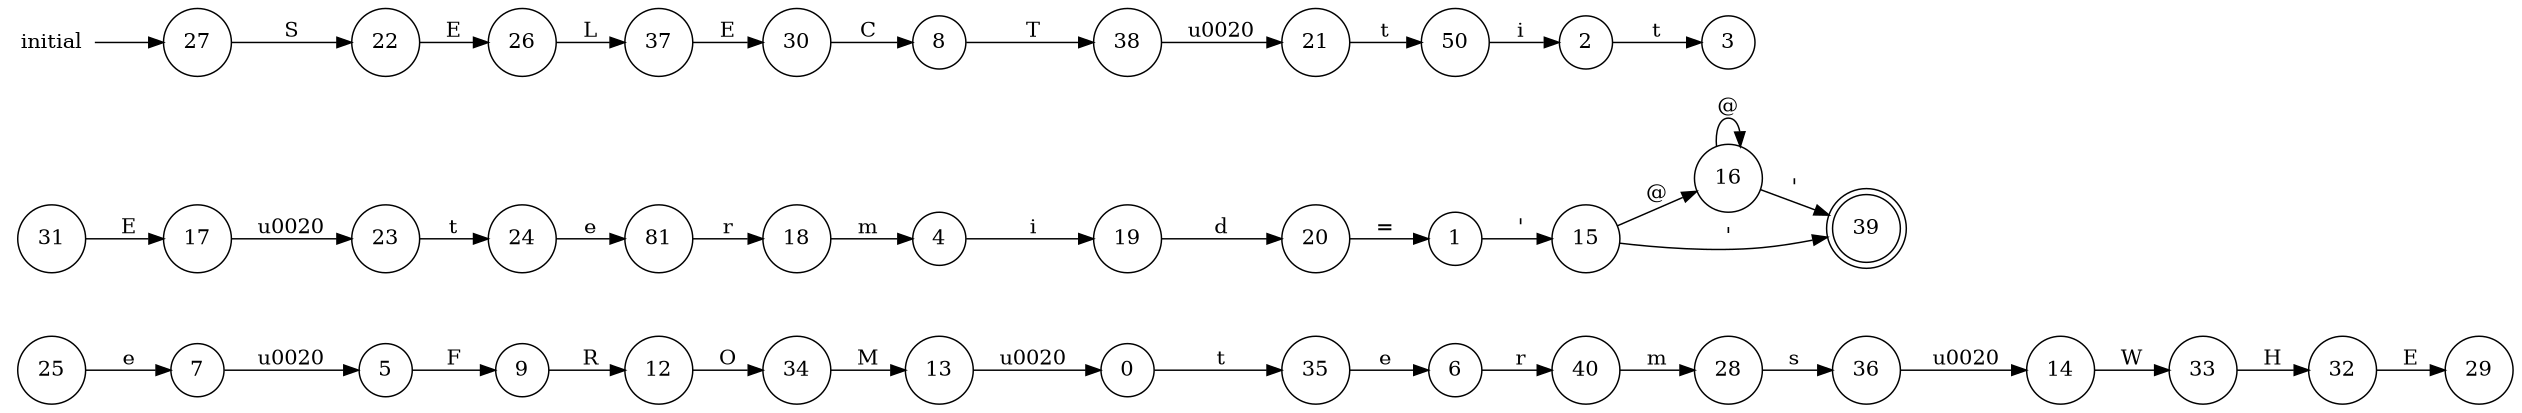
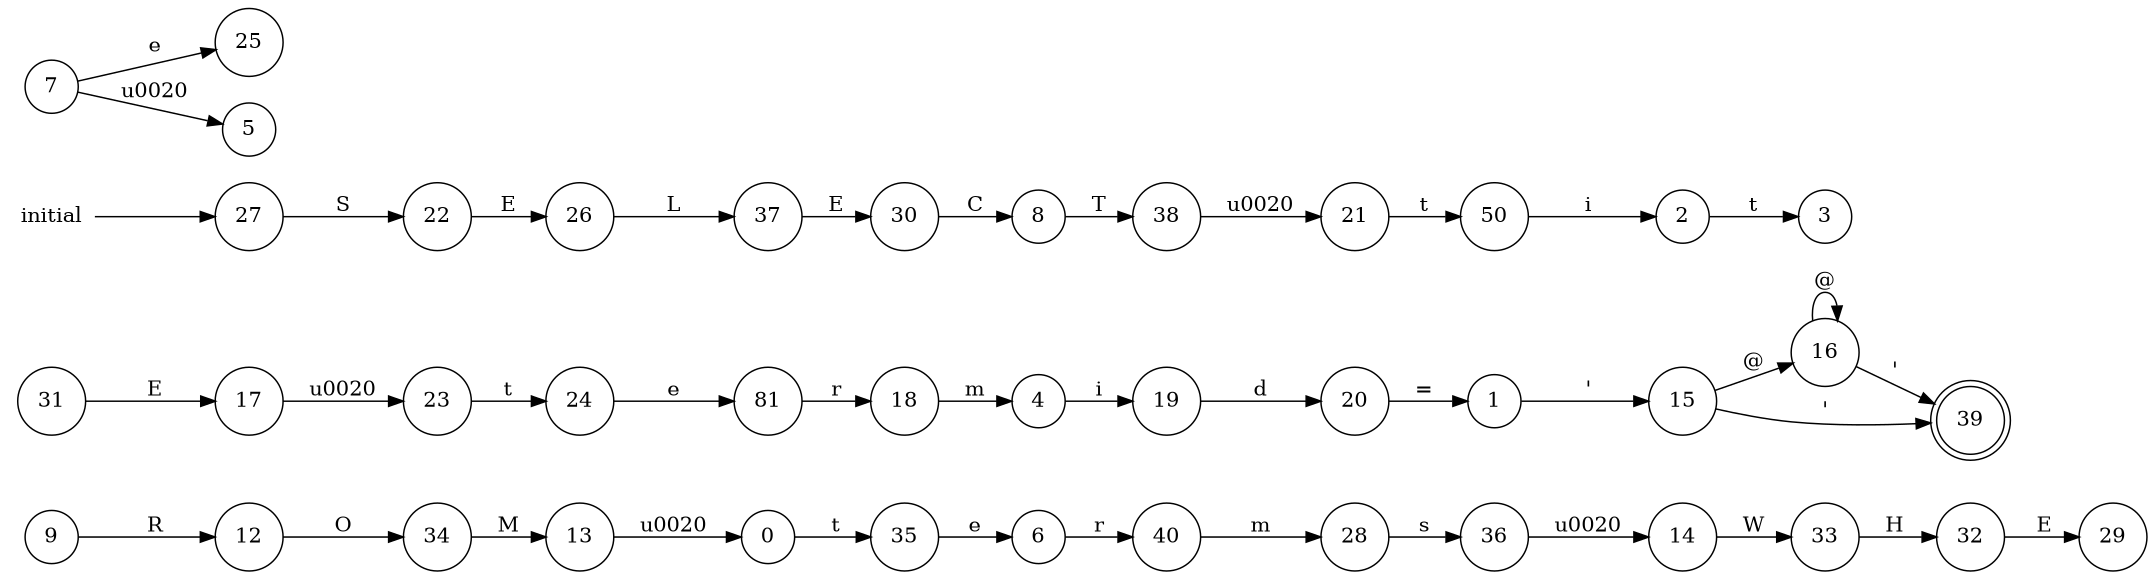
edge "25" -> "7": reversed
edge "5" -> "9": removed, label "F"
